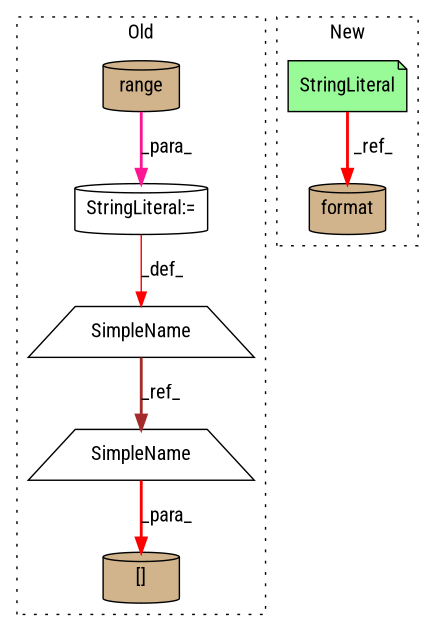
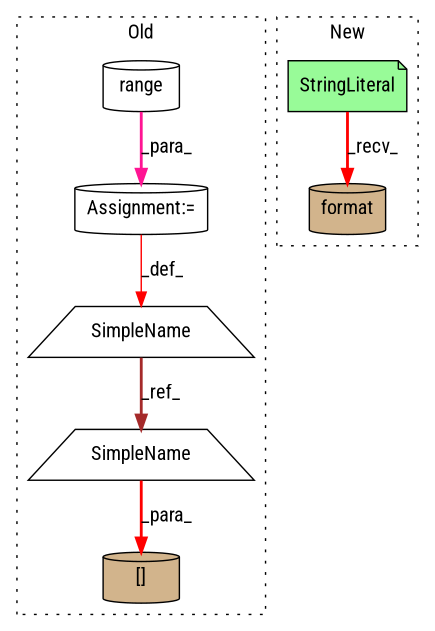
node "range": fillcolor tan -> white
edge "StringLiteral" -> "format": label "_ref_" -> "_recv_"
node "StringLiteral:=": label "StringLiteral:=" -> "Assignment:="
